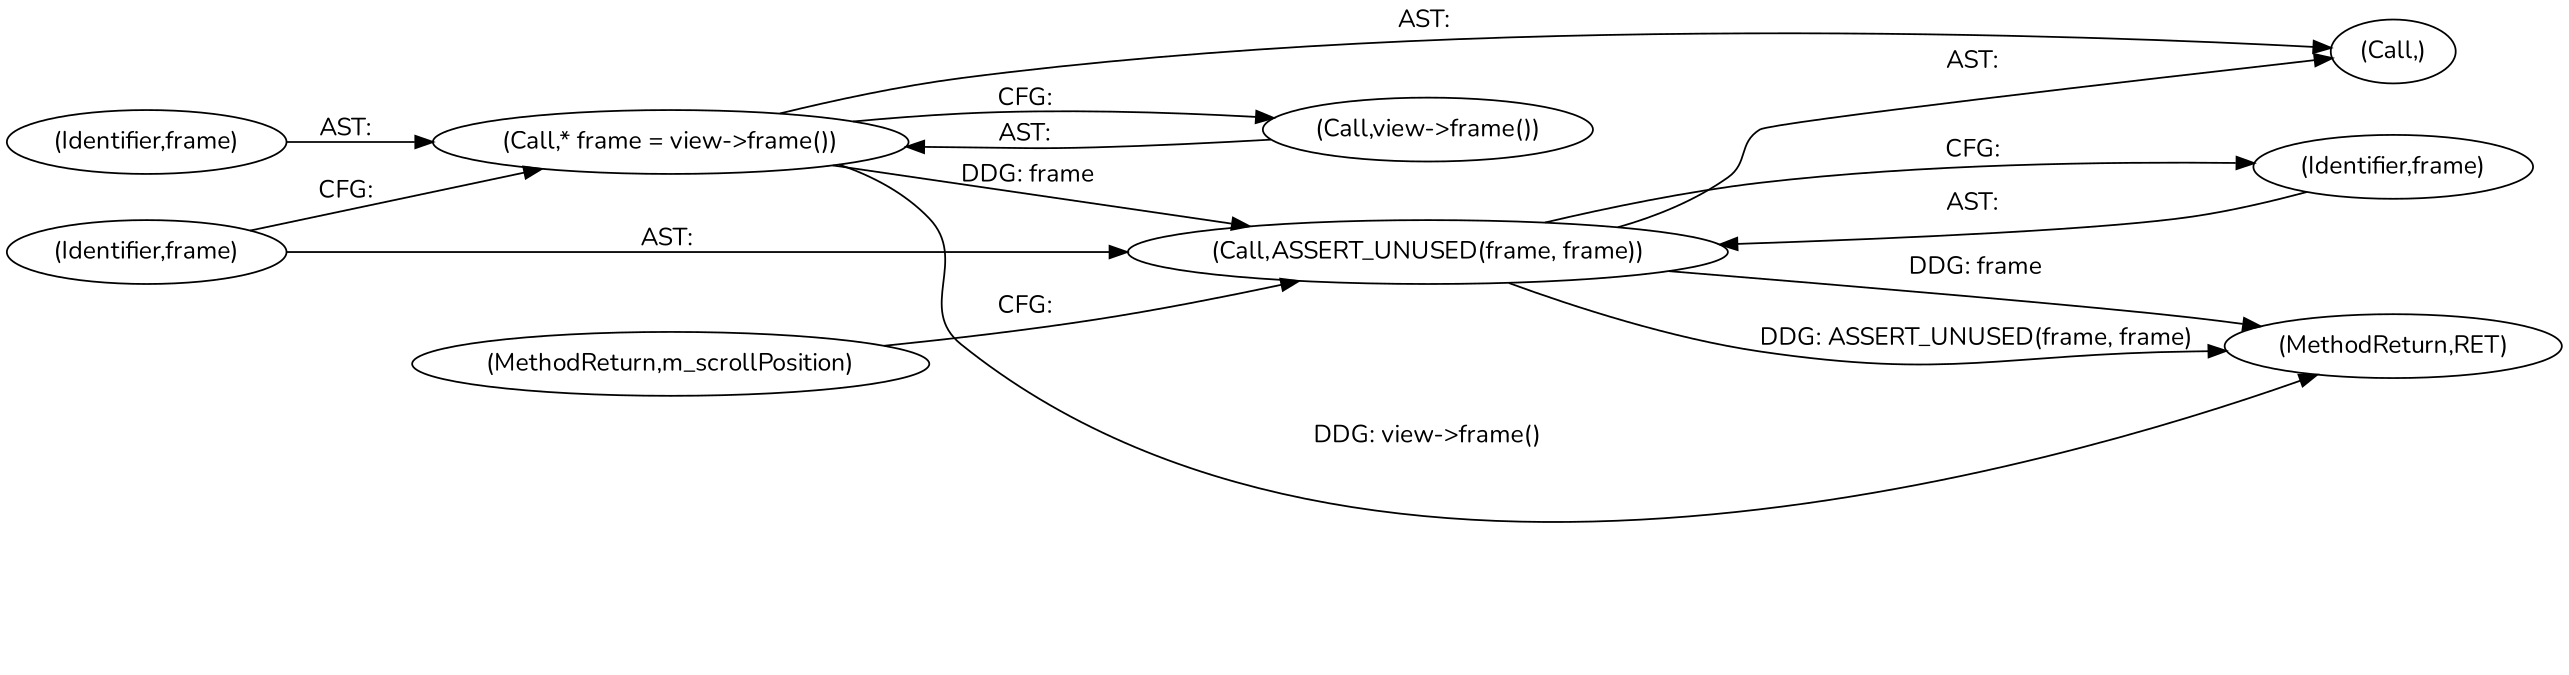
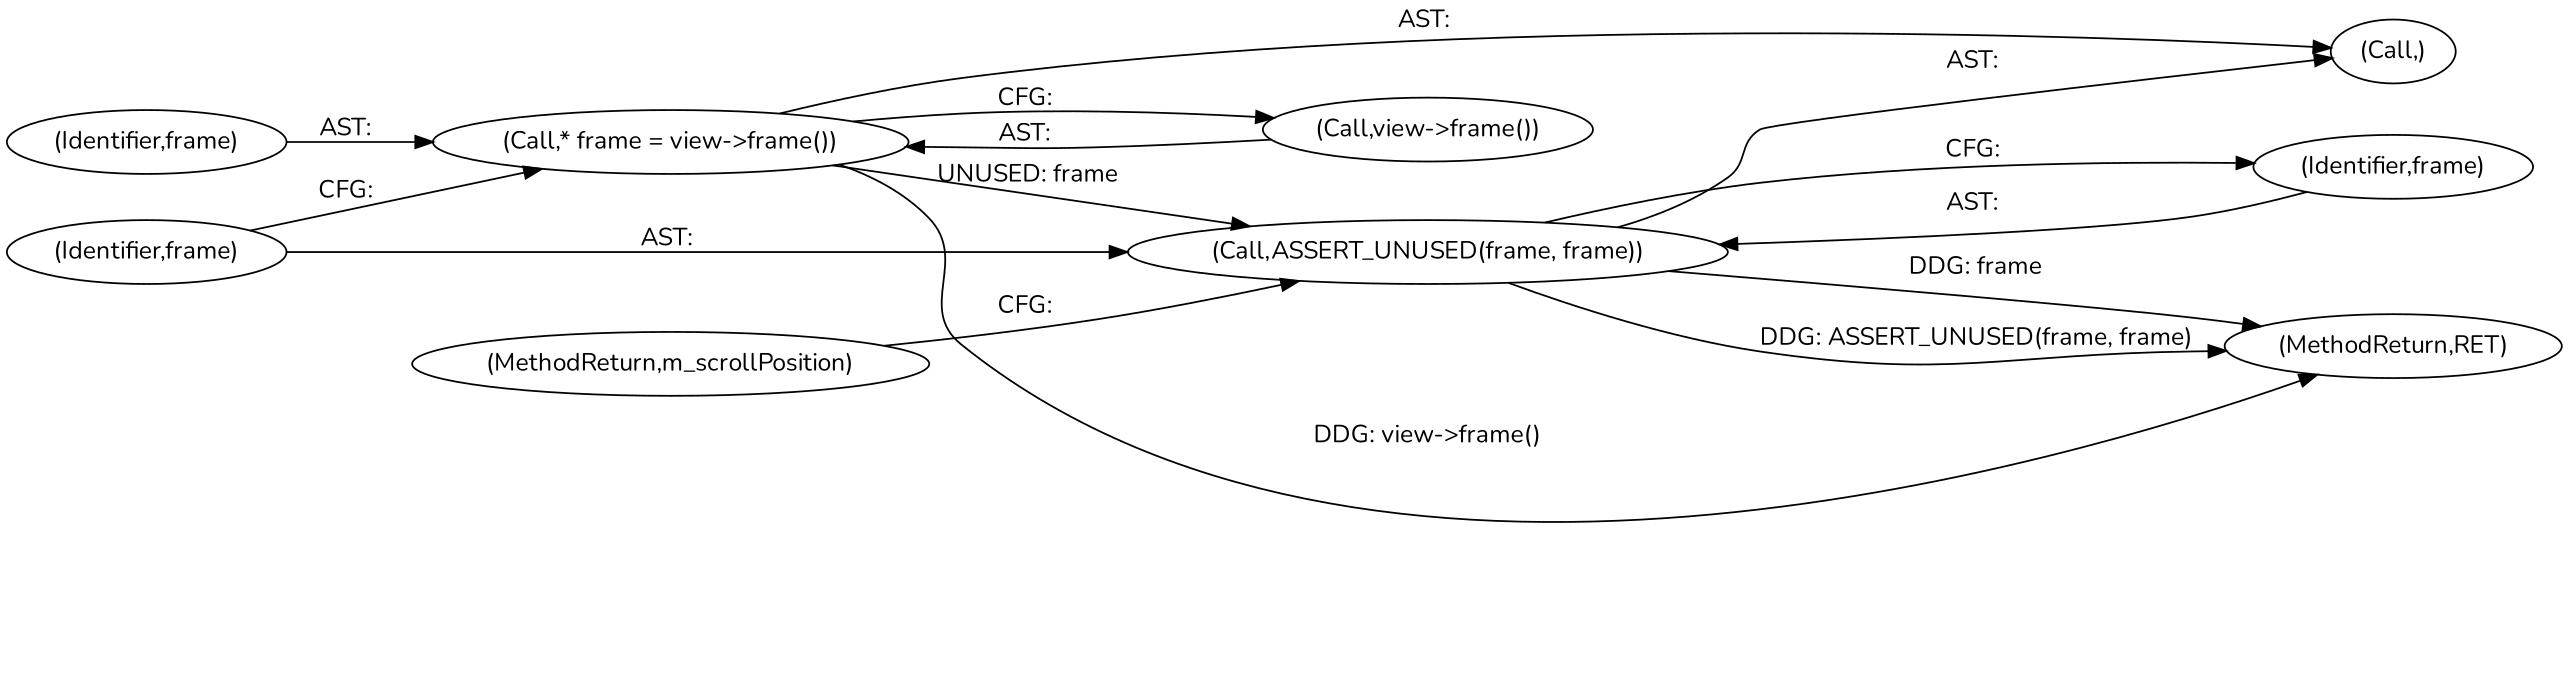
edge "(Call,* frame = view->frame())" -> "(Call,ASSERT_UNUSED(frame, frame))": label "DDG: frame" -> "UNUSED: frame"
